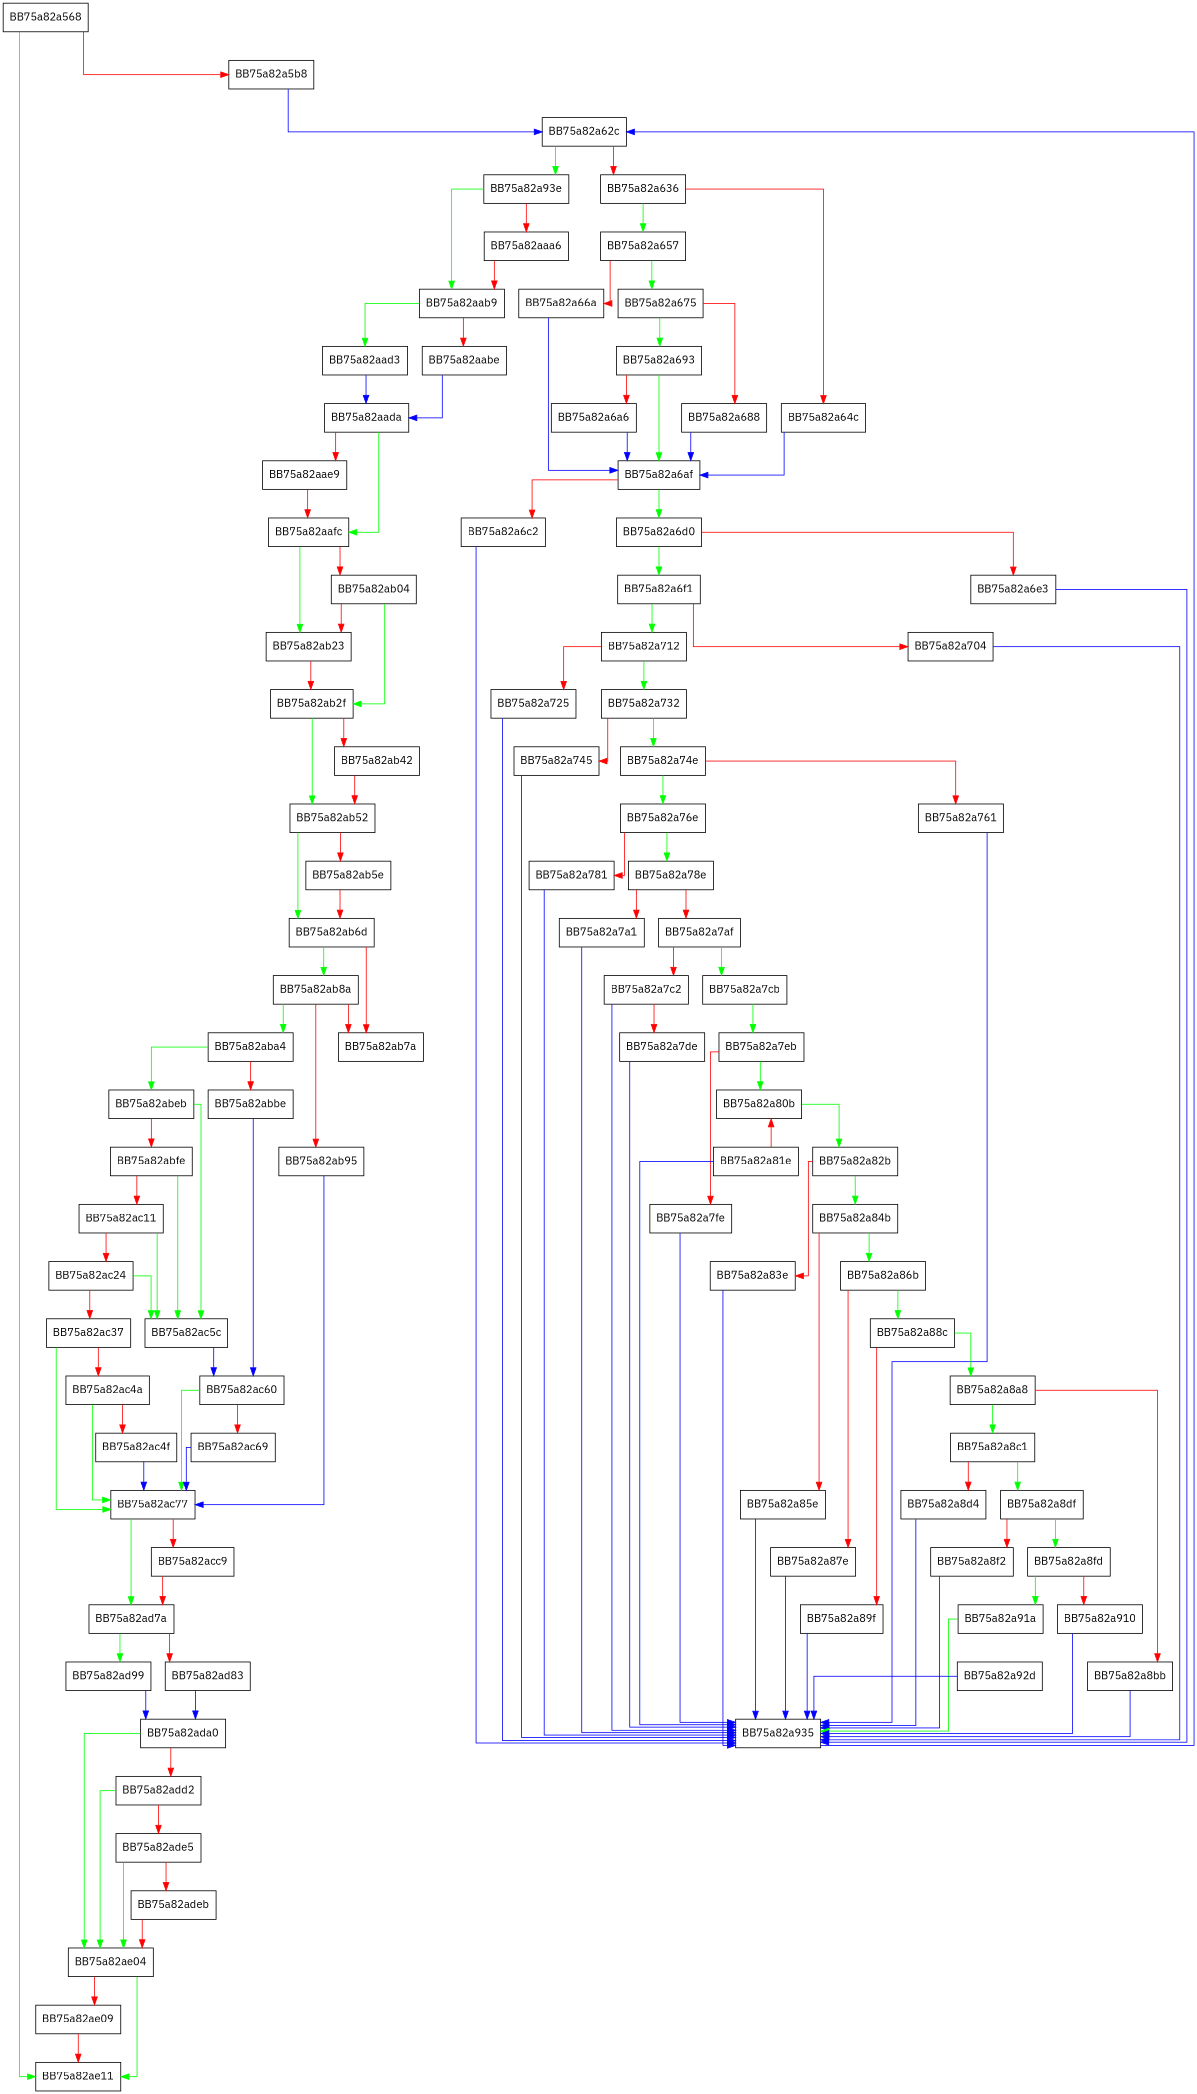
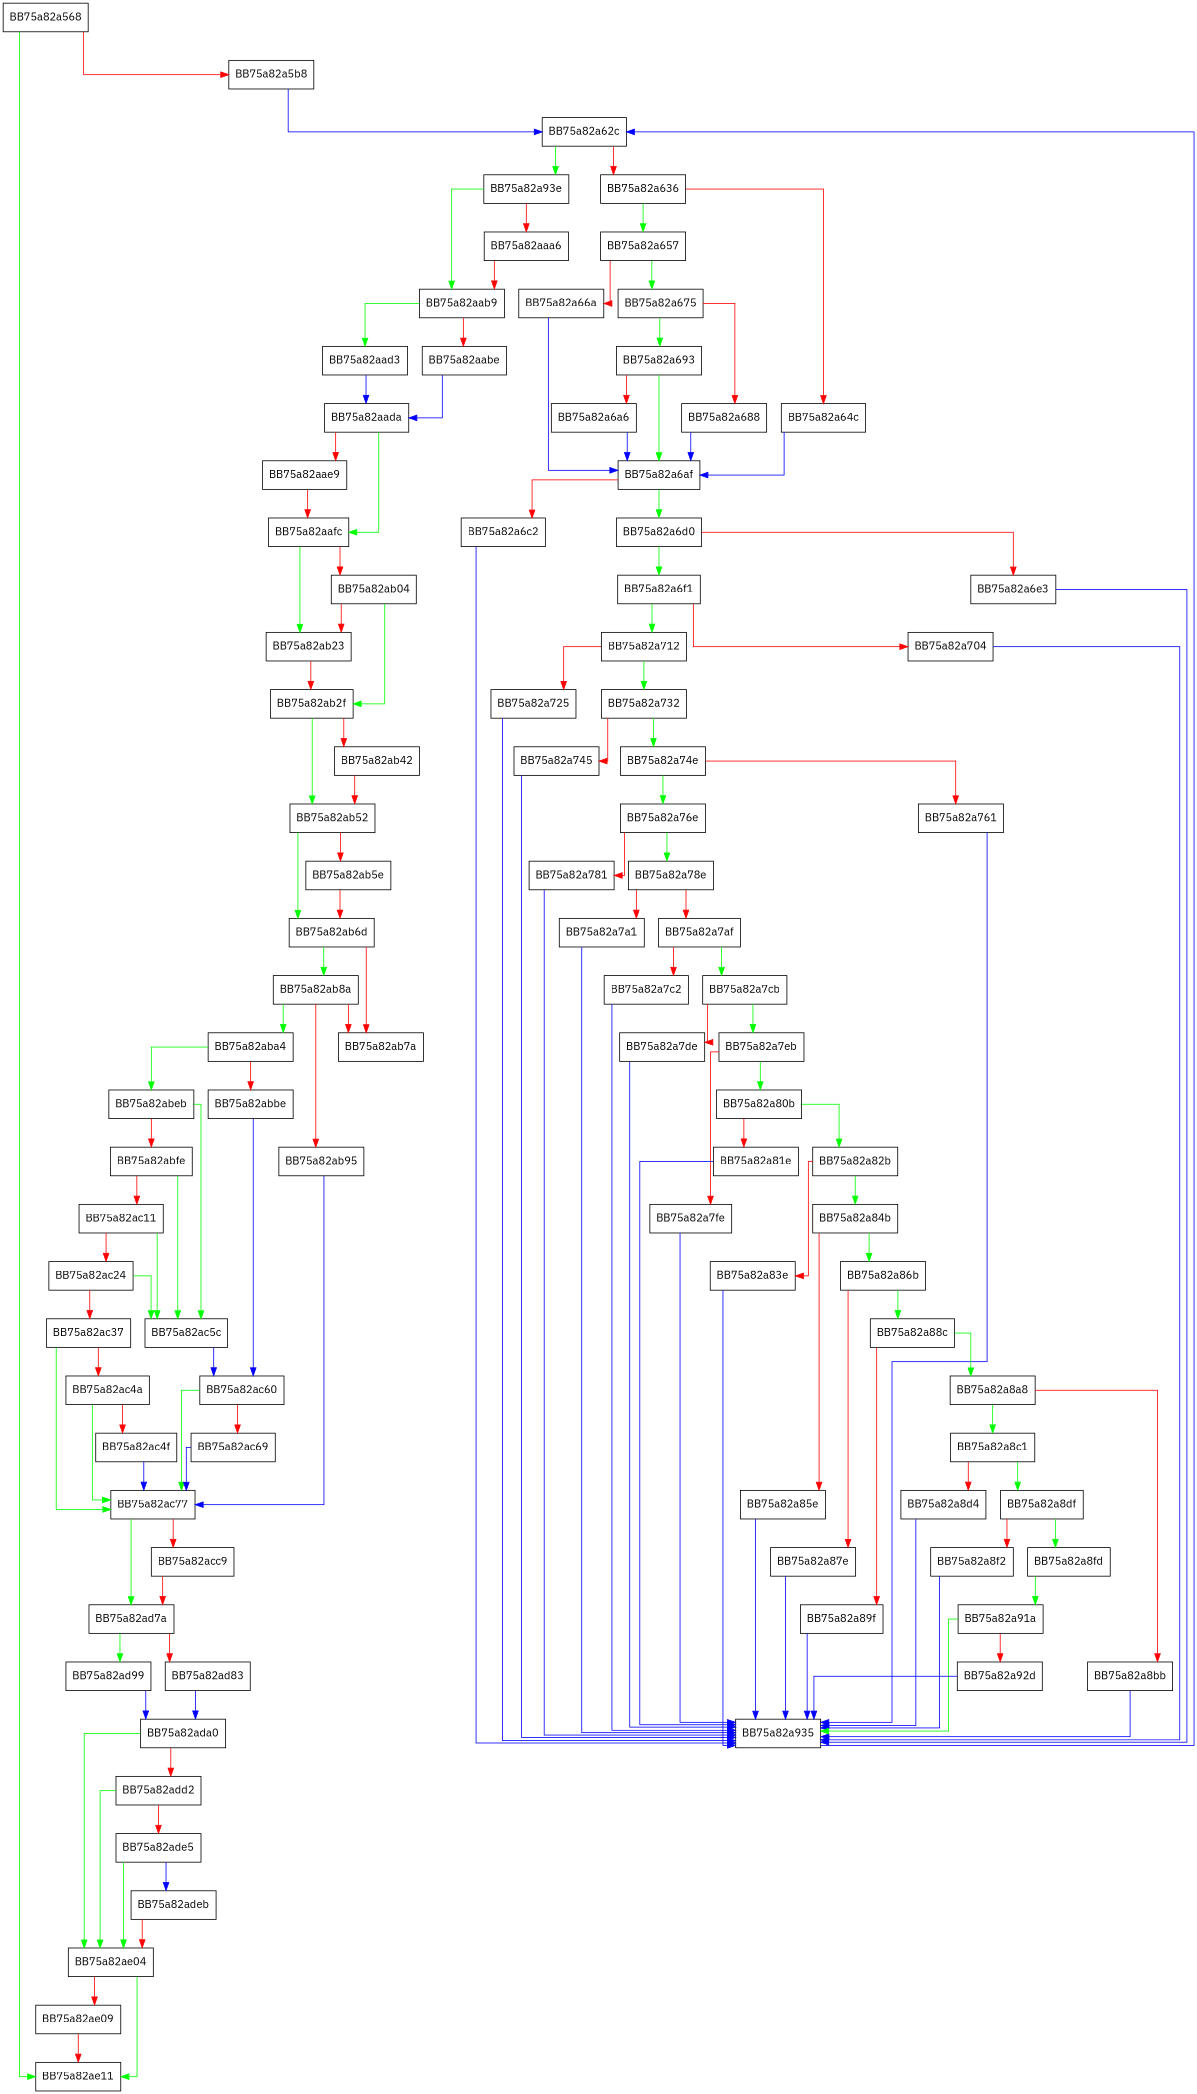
edge "BB75a82a7c2" -> "BB75a82a7de": now "BB75a82a7cb" -> "BB75a82a7de"
edge "BB75a82a81e" -> "BB75a82a80b": reversed
node "BB75a82a910": removed
edge "BB75a82a91a" -> "BB75a82a92d": added
edge "BB75a82ade5" -> "BB75a82adeb": color red -> blue
